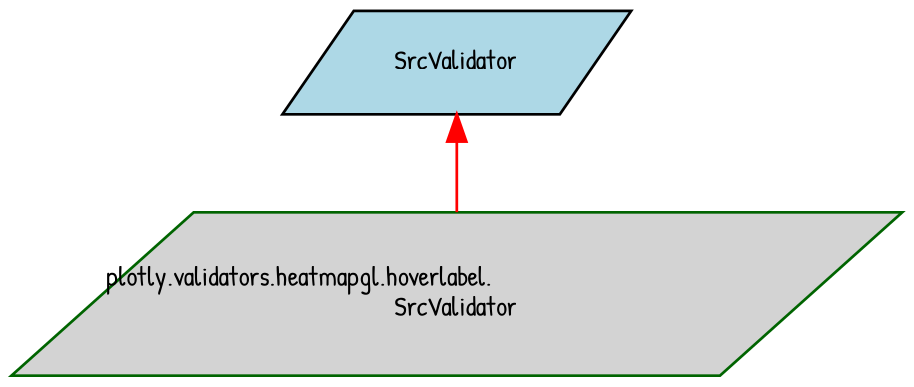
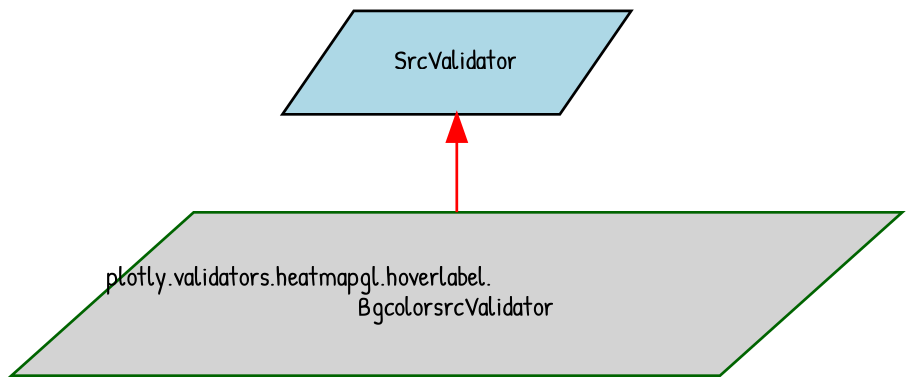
node "plotly.validators.heatmapgl.hoverlabel. SrcValidator": label "plotly.validators.heatmapgl.hoverlabel. SrcValidator" -> "plotly.validators.heatmapgl.hoverlabel. BgcolorsrcValidator"
